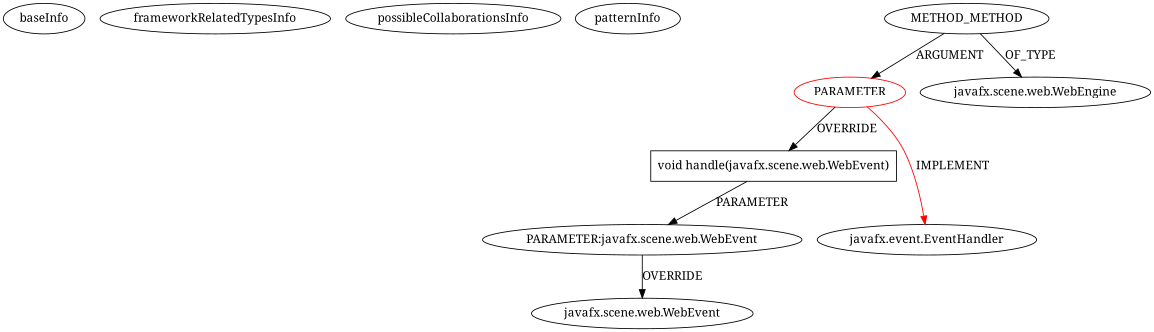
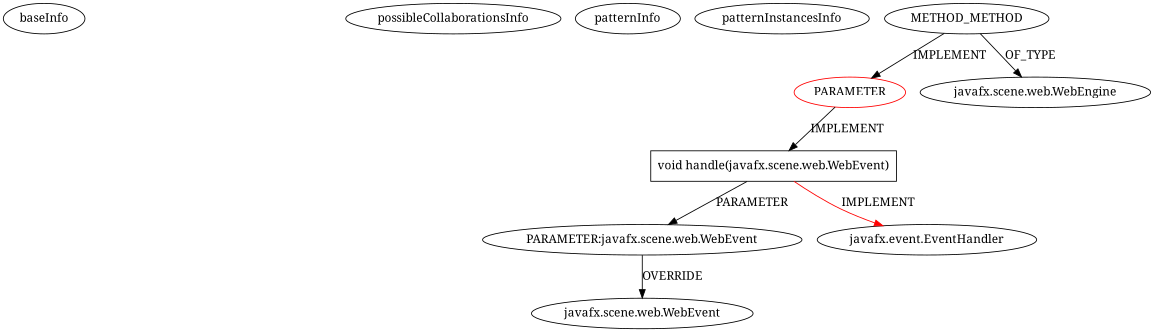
node "frameworkRelatedTypesInfo": removed
node "patternInstancesInfo": added
edge "METHOD_METHOD" -> "PARAMETER": label "ARGUMENT" -> "IMPLEMENT"
edge "PARAMETER" -> "void handle(javafx.scene.web.WebEvent)": label "OVERRIDE" -> "IMPLEMENT"
edge "PARAMETER" -> "javafx.event.EventHandler": now "void handle(javafx.scene.web.WebEvent)" -> "javafx.event.EventHandler"
